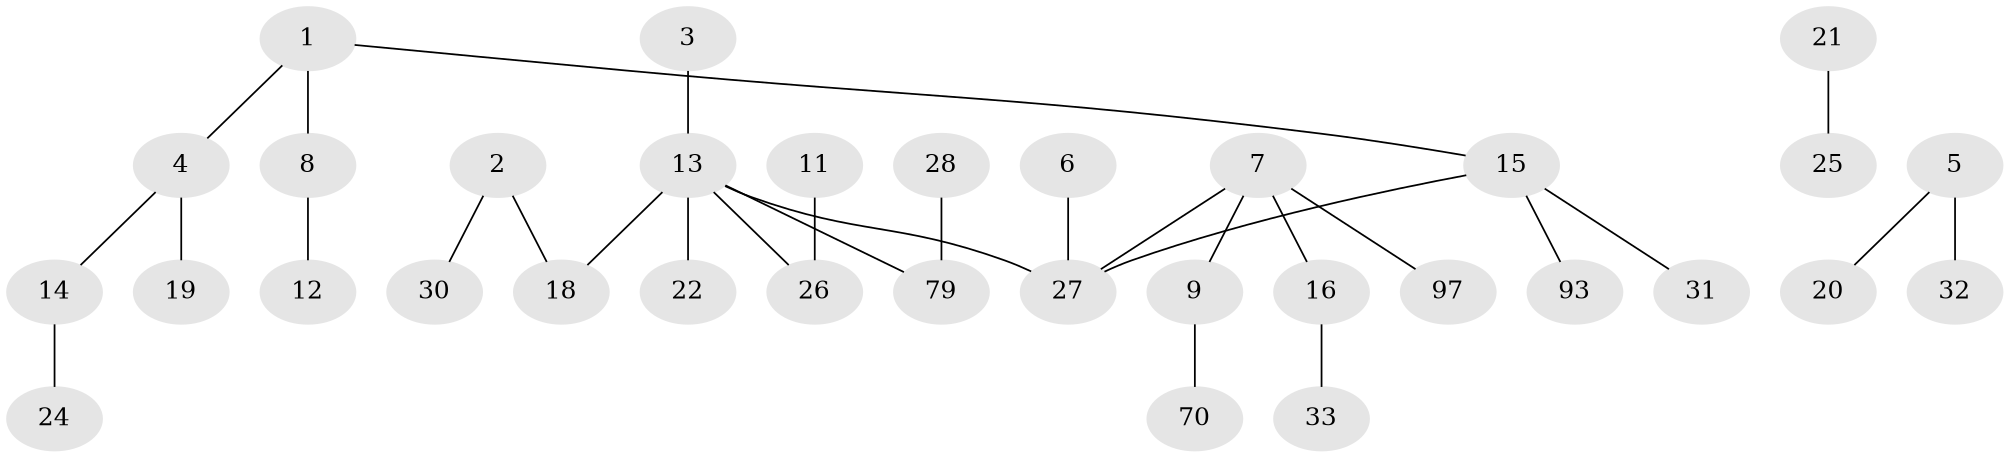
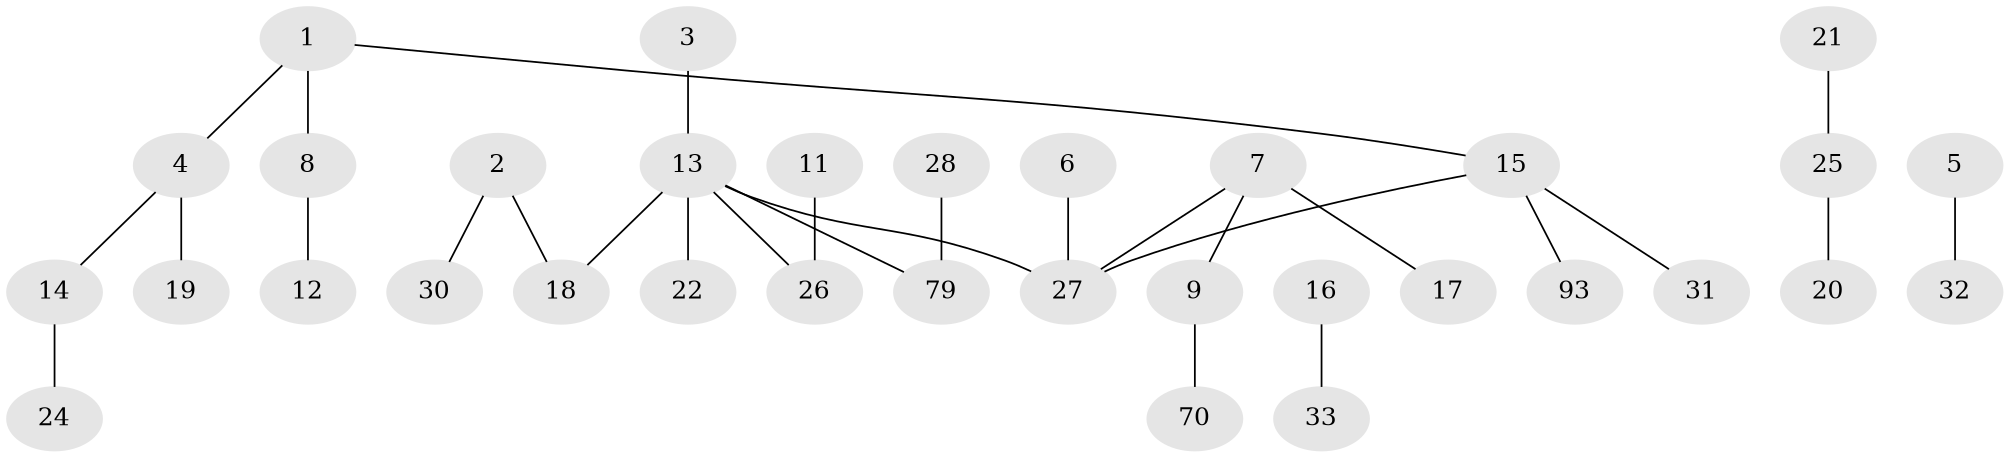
edge "7" -- "16": removed
edge "5" -- "20": now "25" -- "20"
node "97": label "97" -> "17"
